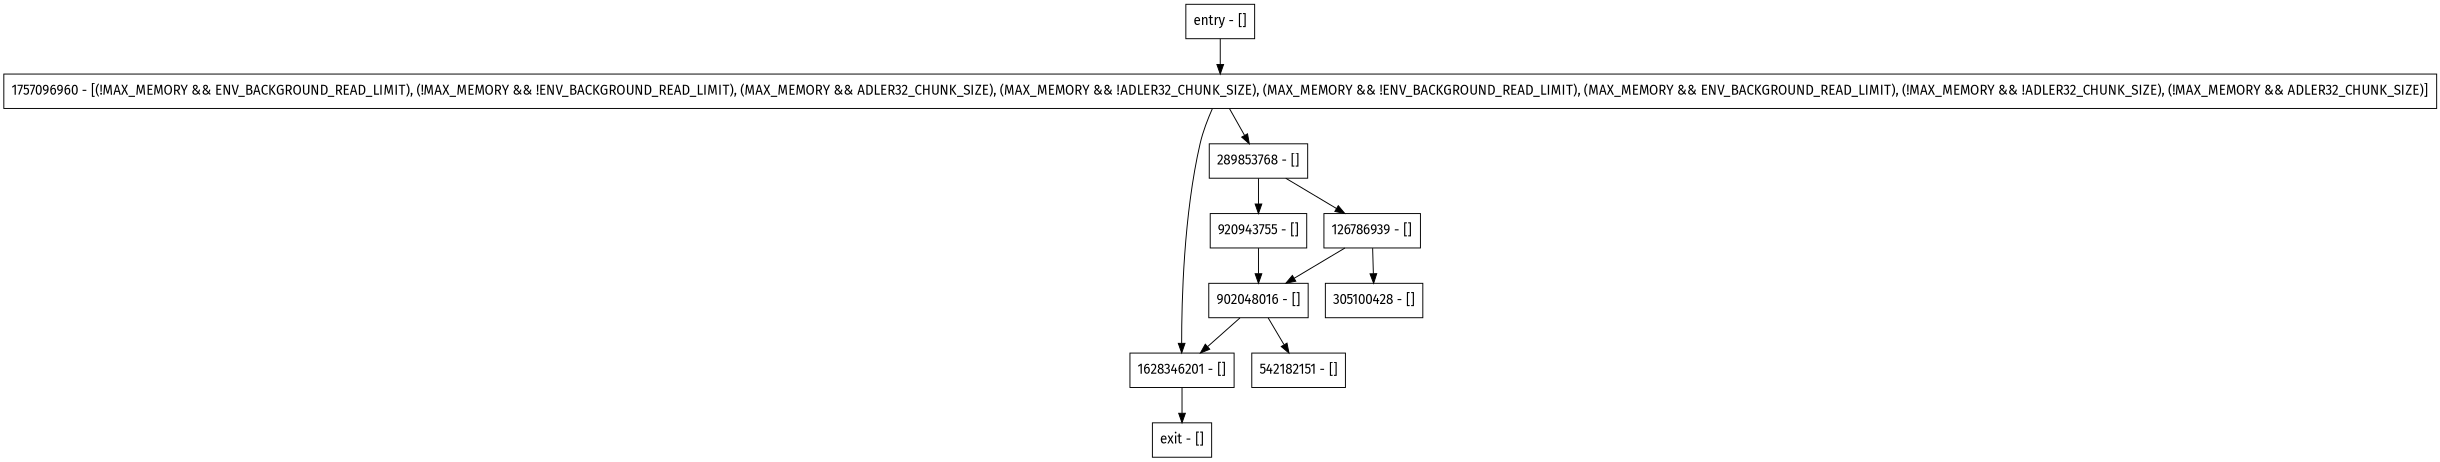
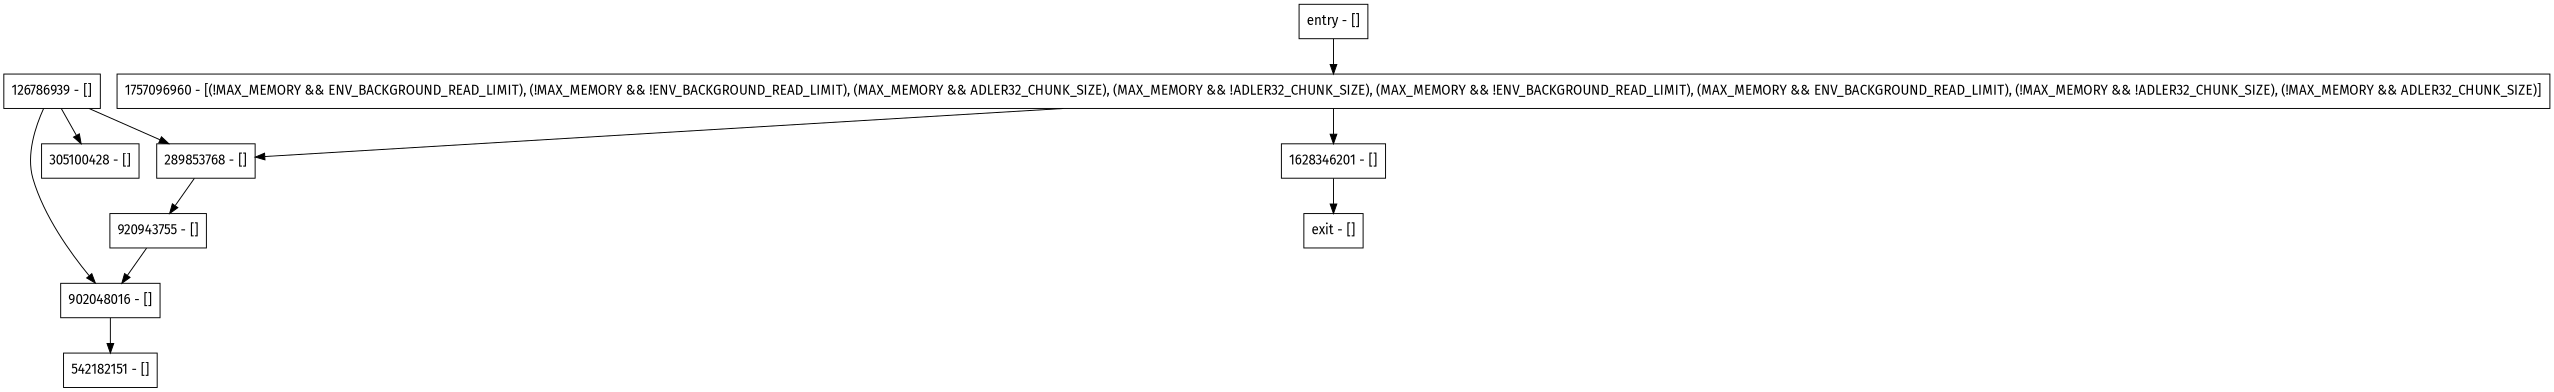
edge "289853768 - []" -> "126786939 - []": reversed
edge "902048016 - []" -> "1628346201 - []": removed
